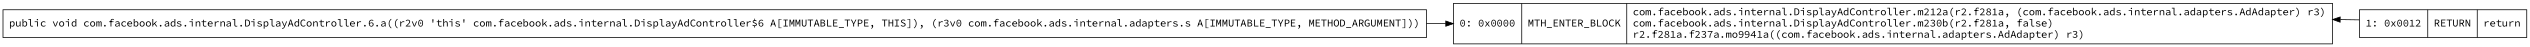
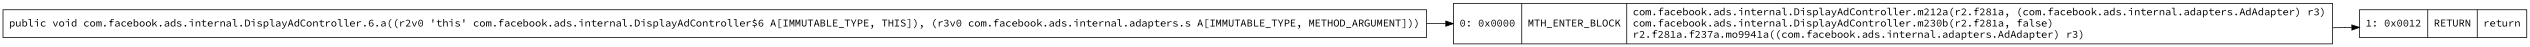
edge "1: 0x0012" -> "0: 0x0000": reversed
